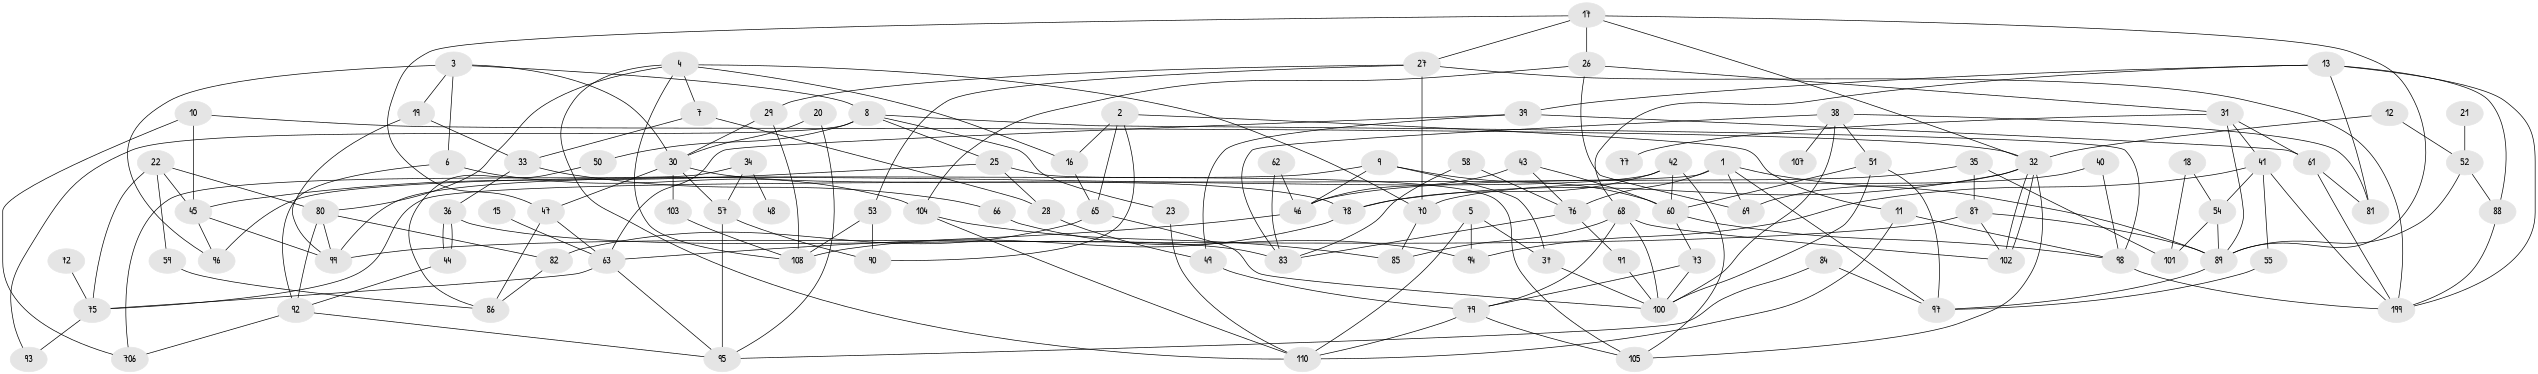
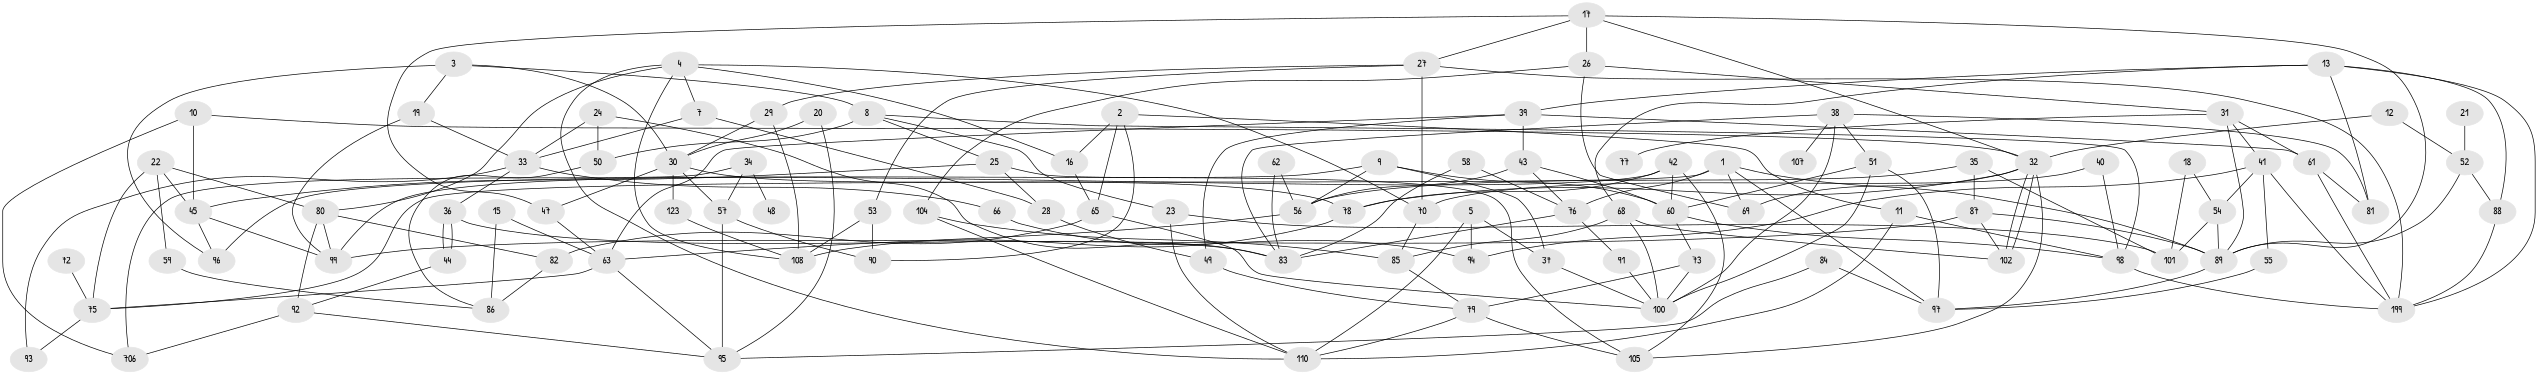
node "24": added
edge "8" -- "93": now "33" -- "93"
edge "39" -- "43": added
node "6": removed
node "103": label "103" -> "123"
node "46": label "46" -> "56"
edge "23" -- "101": added
edge "47" -- "86": now "15" -- "86"
edge "68" -- "79": now "85" -- "79"
